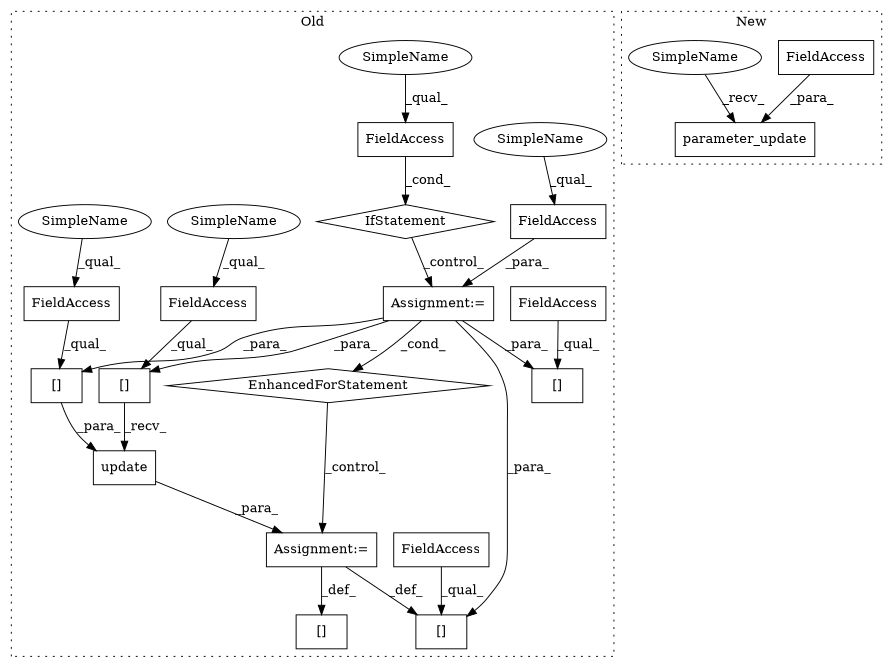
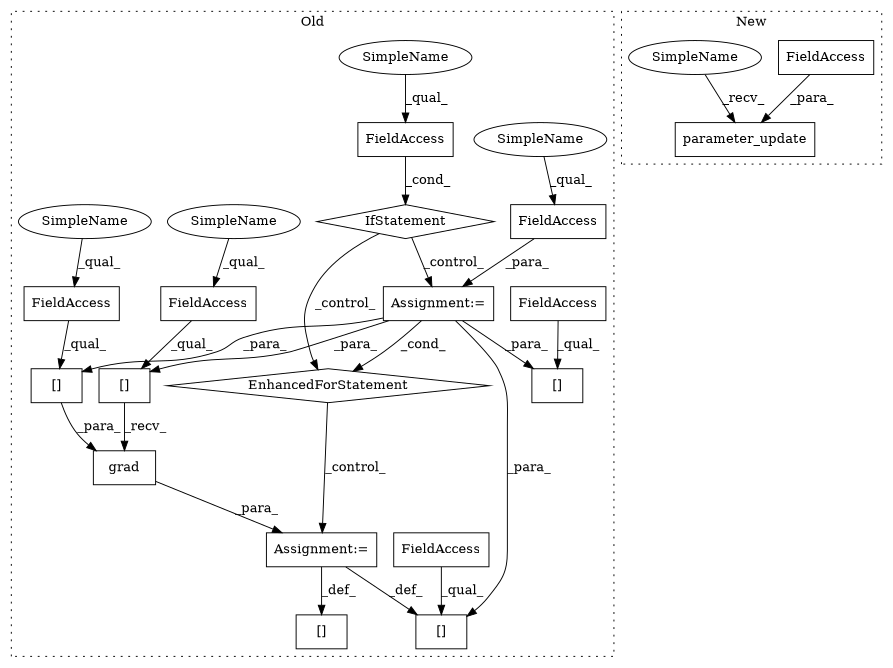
edge "IfStatement" -> "EnhancedForStatement": added, label "_control_"
node "update": label "update" -> "grad"
